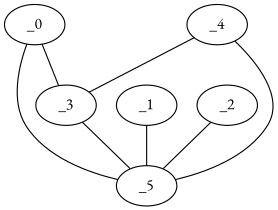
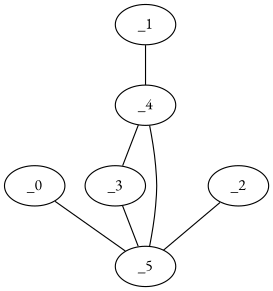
edge "_0" -- "_3": removed
edge "_1" -- "_5": now "_1" -- "_4"
